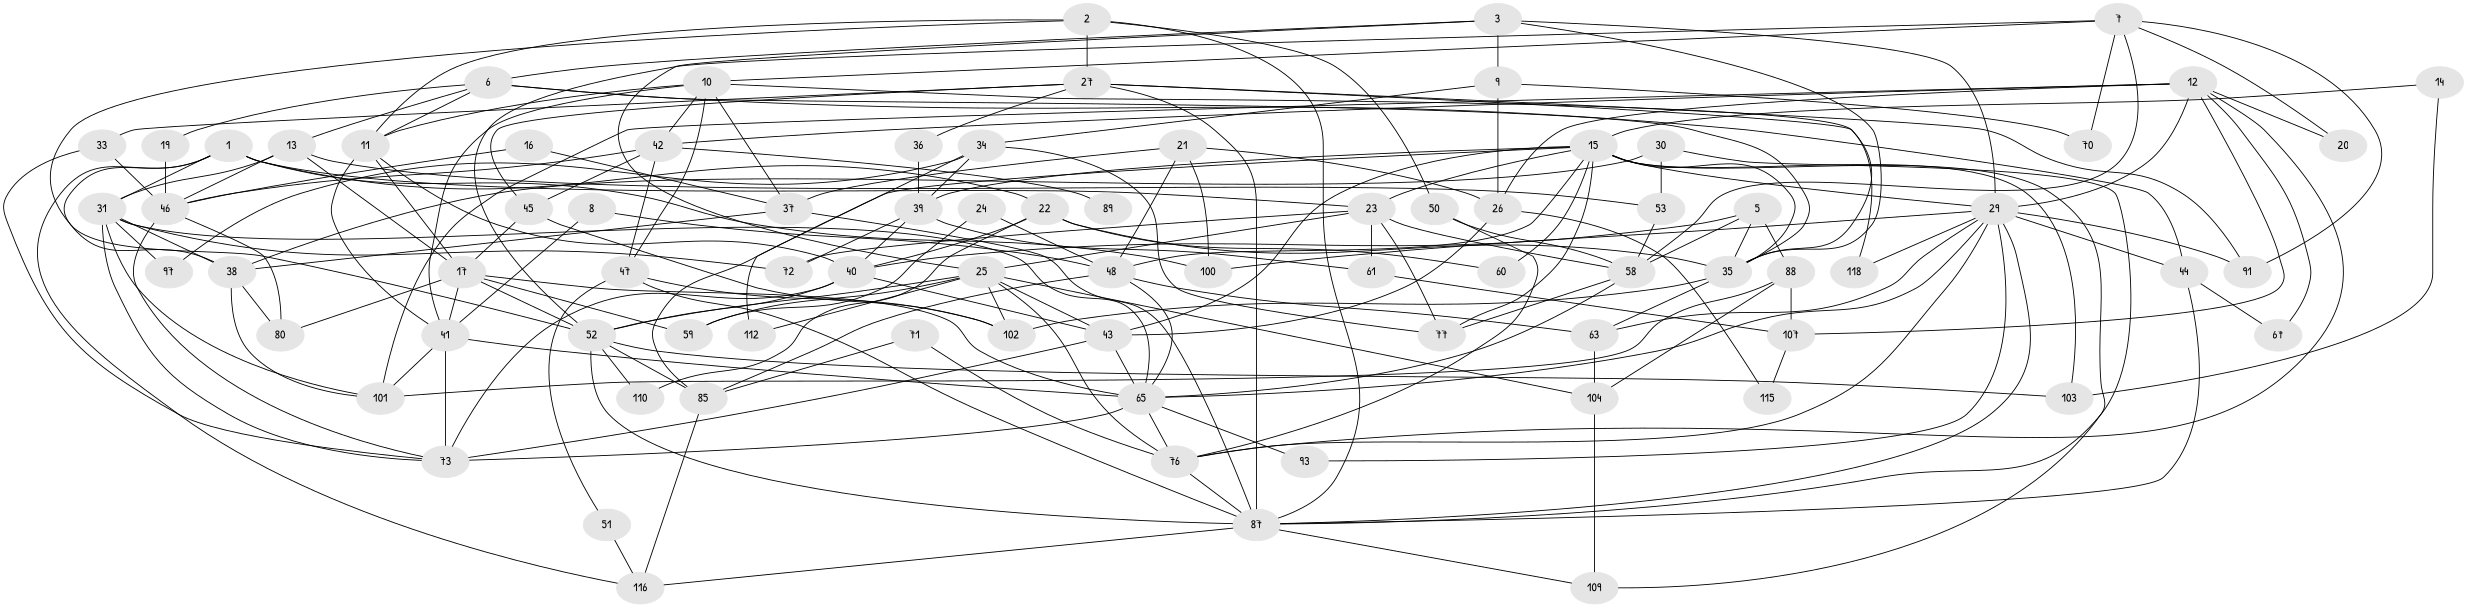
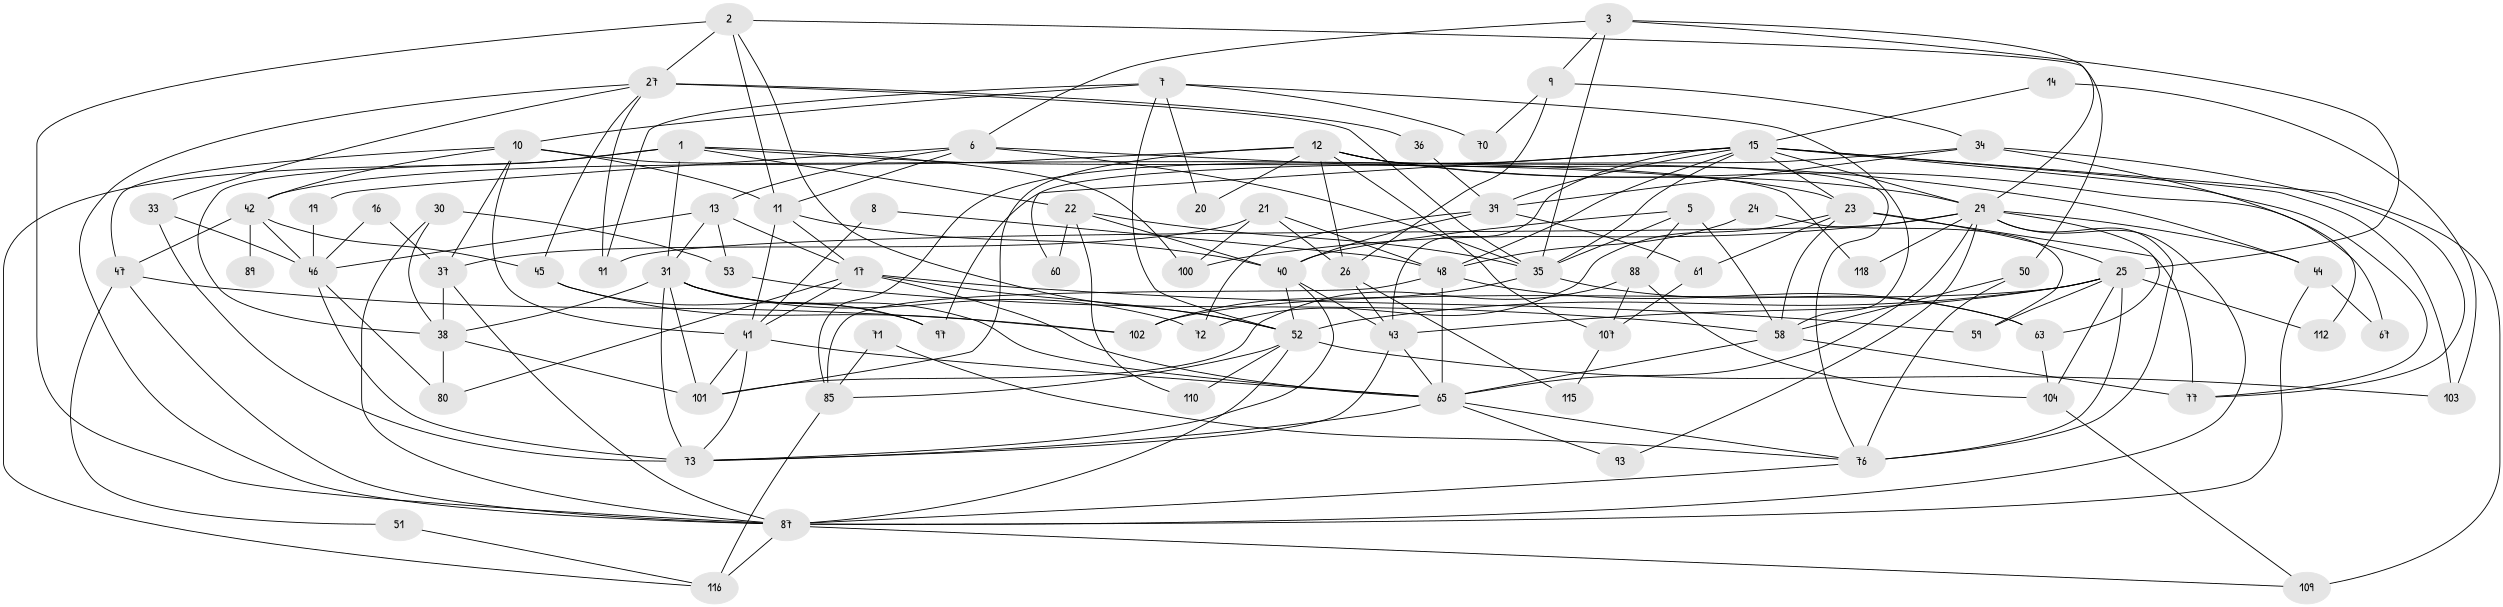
edge "45" -- "17": now "45" -- "97"
